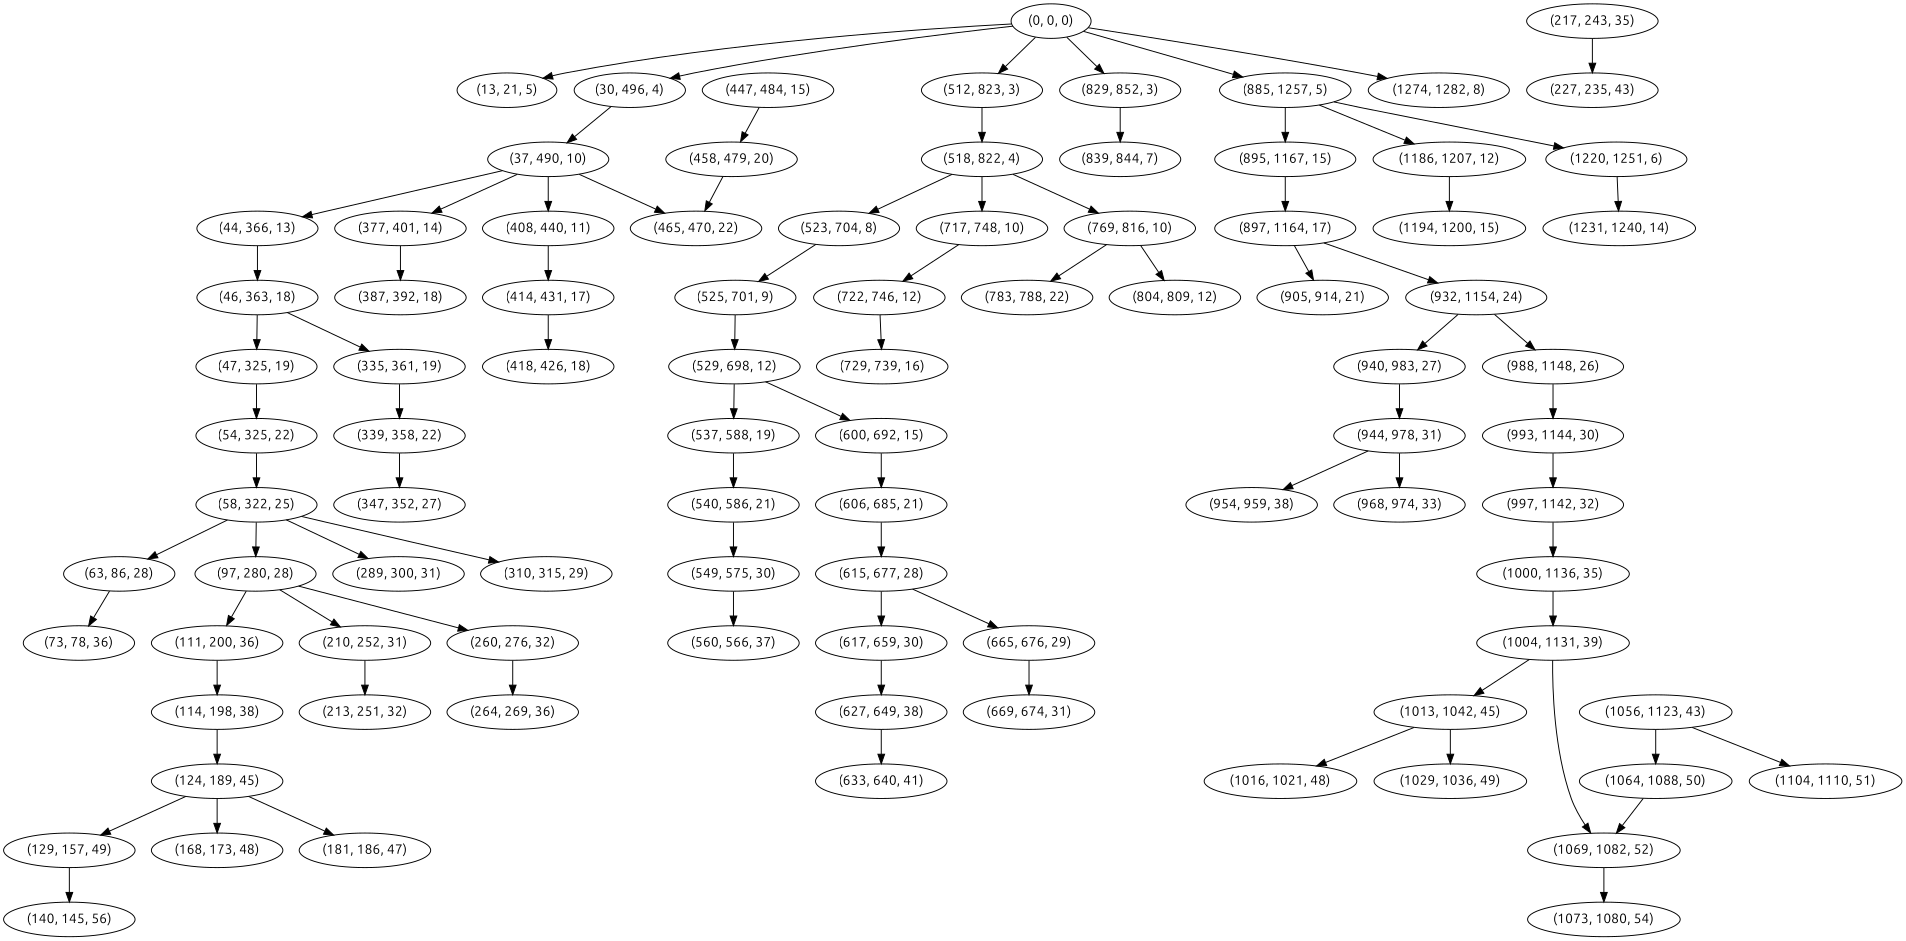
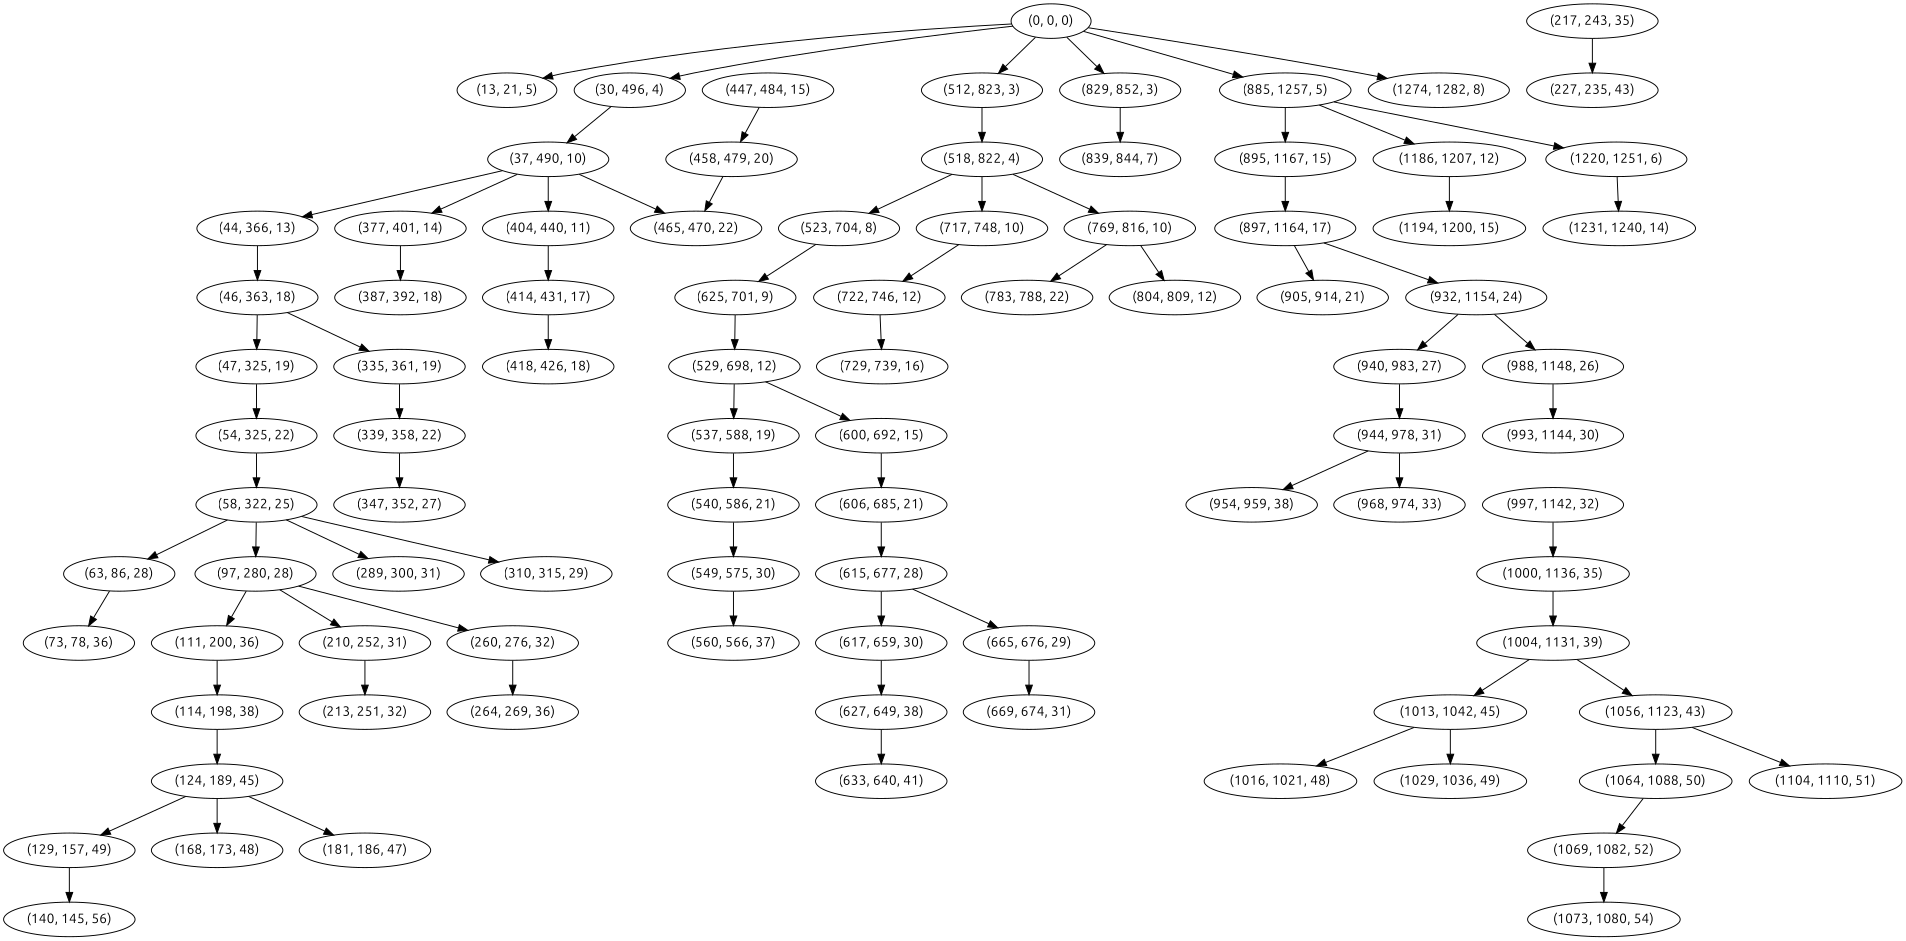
node "(408, 440, 11)": label "(408, 440, 11)" -> "(404, 440, 11)"
node "(525, 701, 9)": label "(525, 701, 9)" -> "(625, 701, 9)"
edge "(993, 1144, 30)" -> "(997, 1142, 32)": removed
edge "(1004, 1131, 39)" -> "(1069, 1082, 52)": now "(1004, 1131, 39)" -> "(1056, 1123, 43)"
